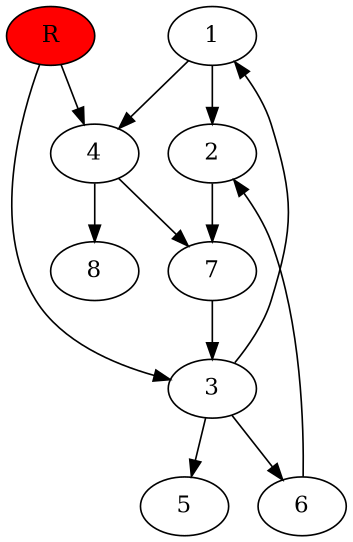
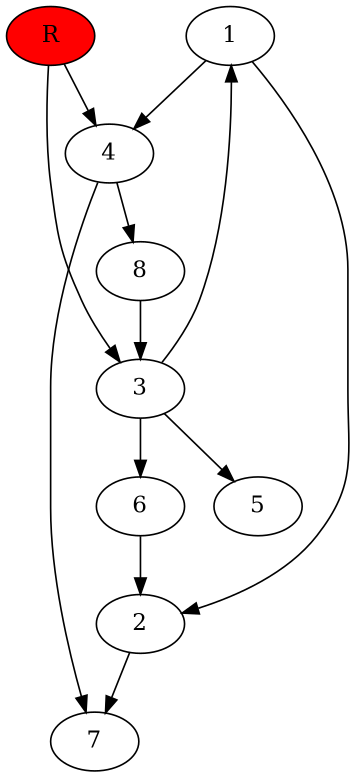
edge "7" -> "3": now "8" -> "3"
